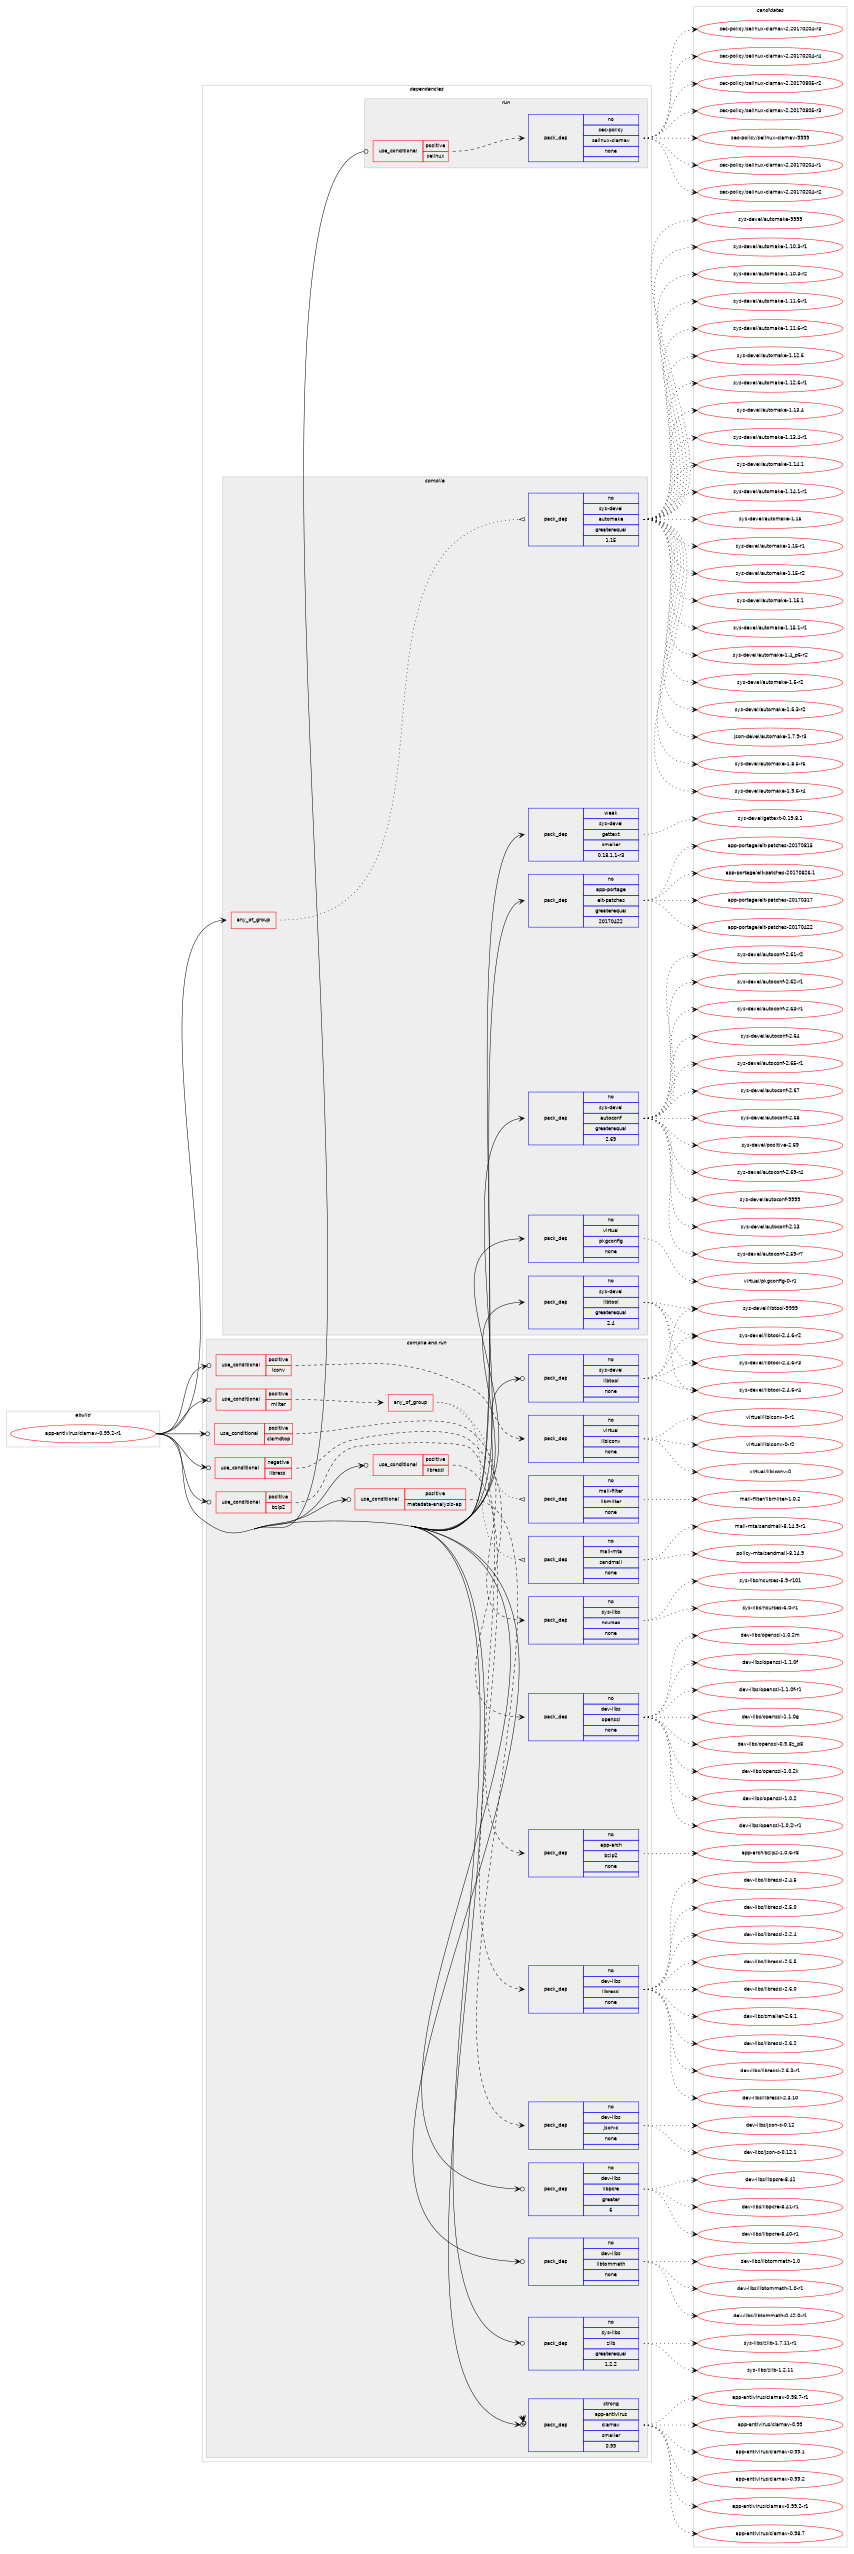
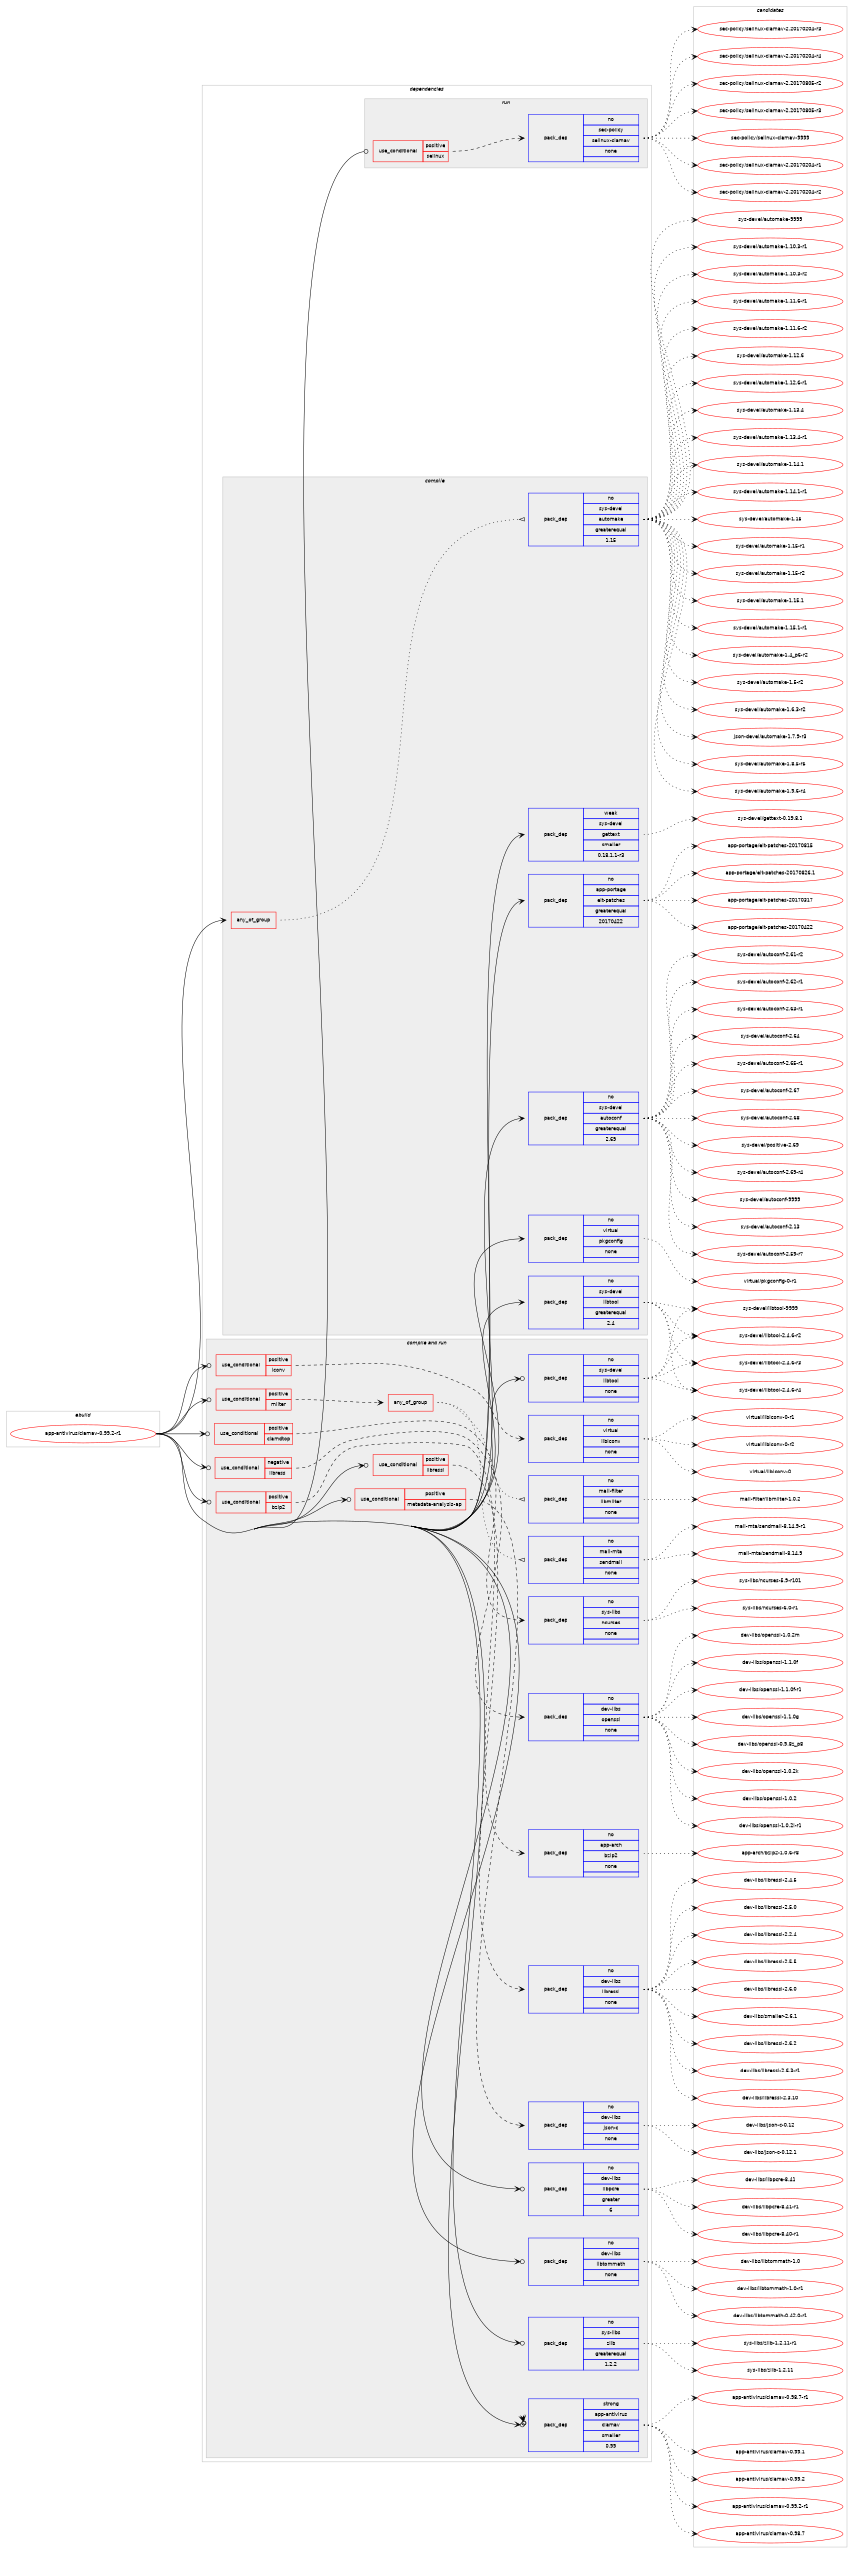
node "policy-mta/sendmail-8.14.9": label "policy-mta/sendmail-8.14.9" -> "mail-mta/sendmail-8.14.9"
node "sys-libs/zlib-1.7.11-r1": label "sys-libs/zlib-1.7.11-r1" -> "sys-libs/zlib-1.2.11-r1"
node "app-antivirus/clamav-0.99": removed
